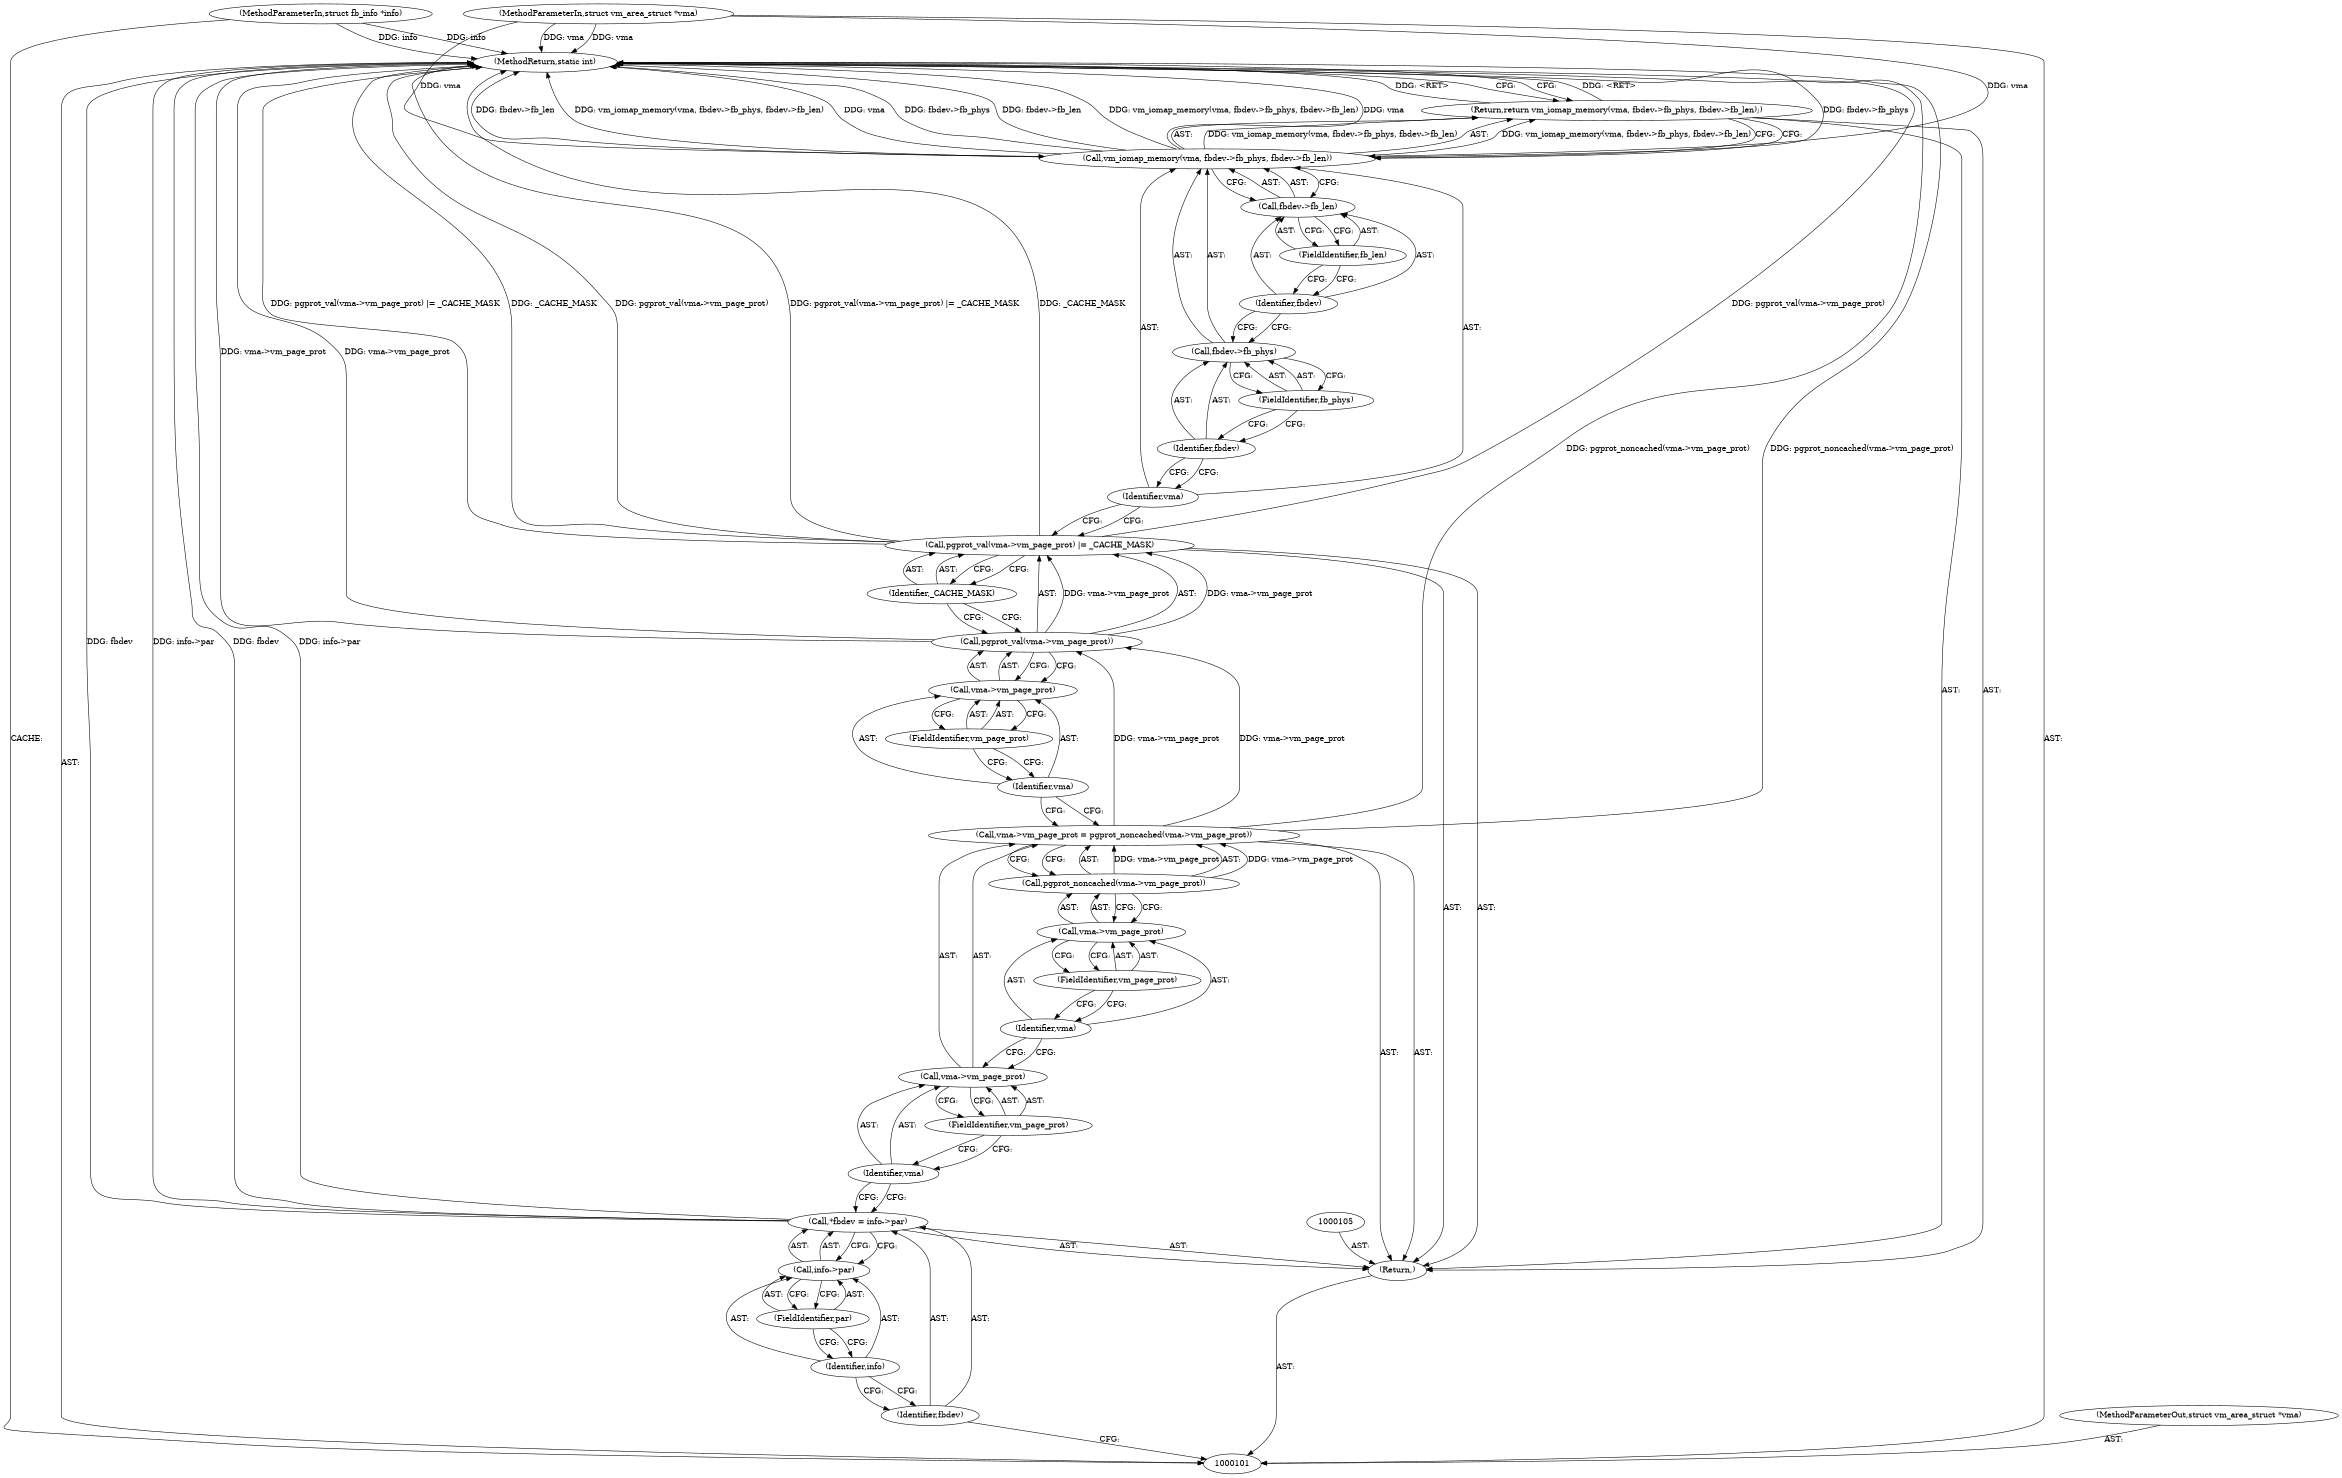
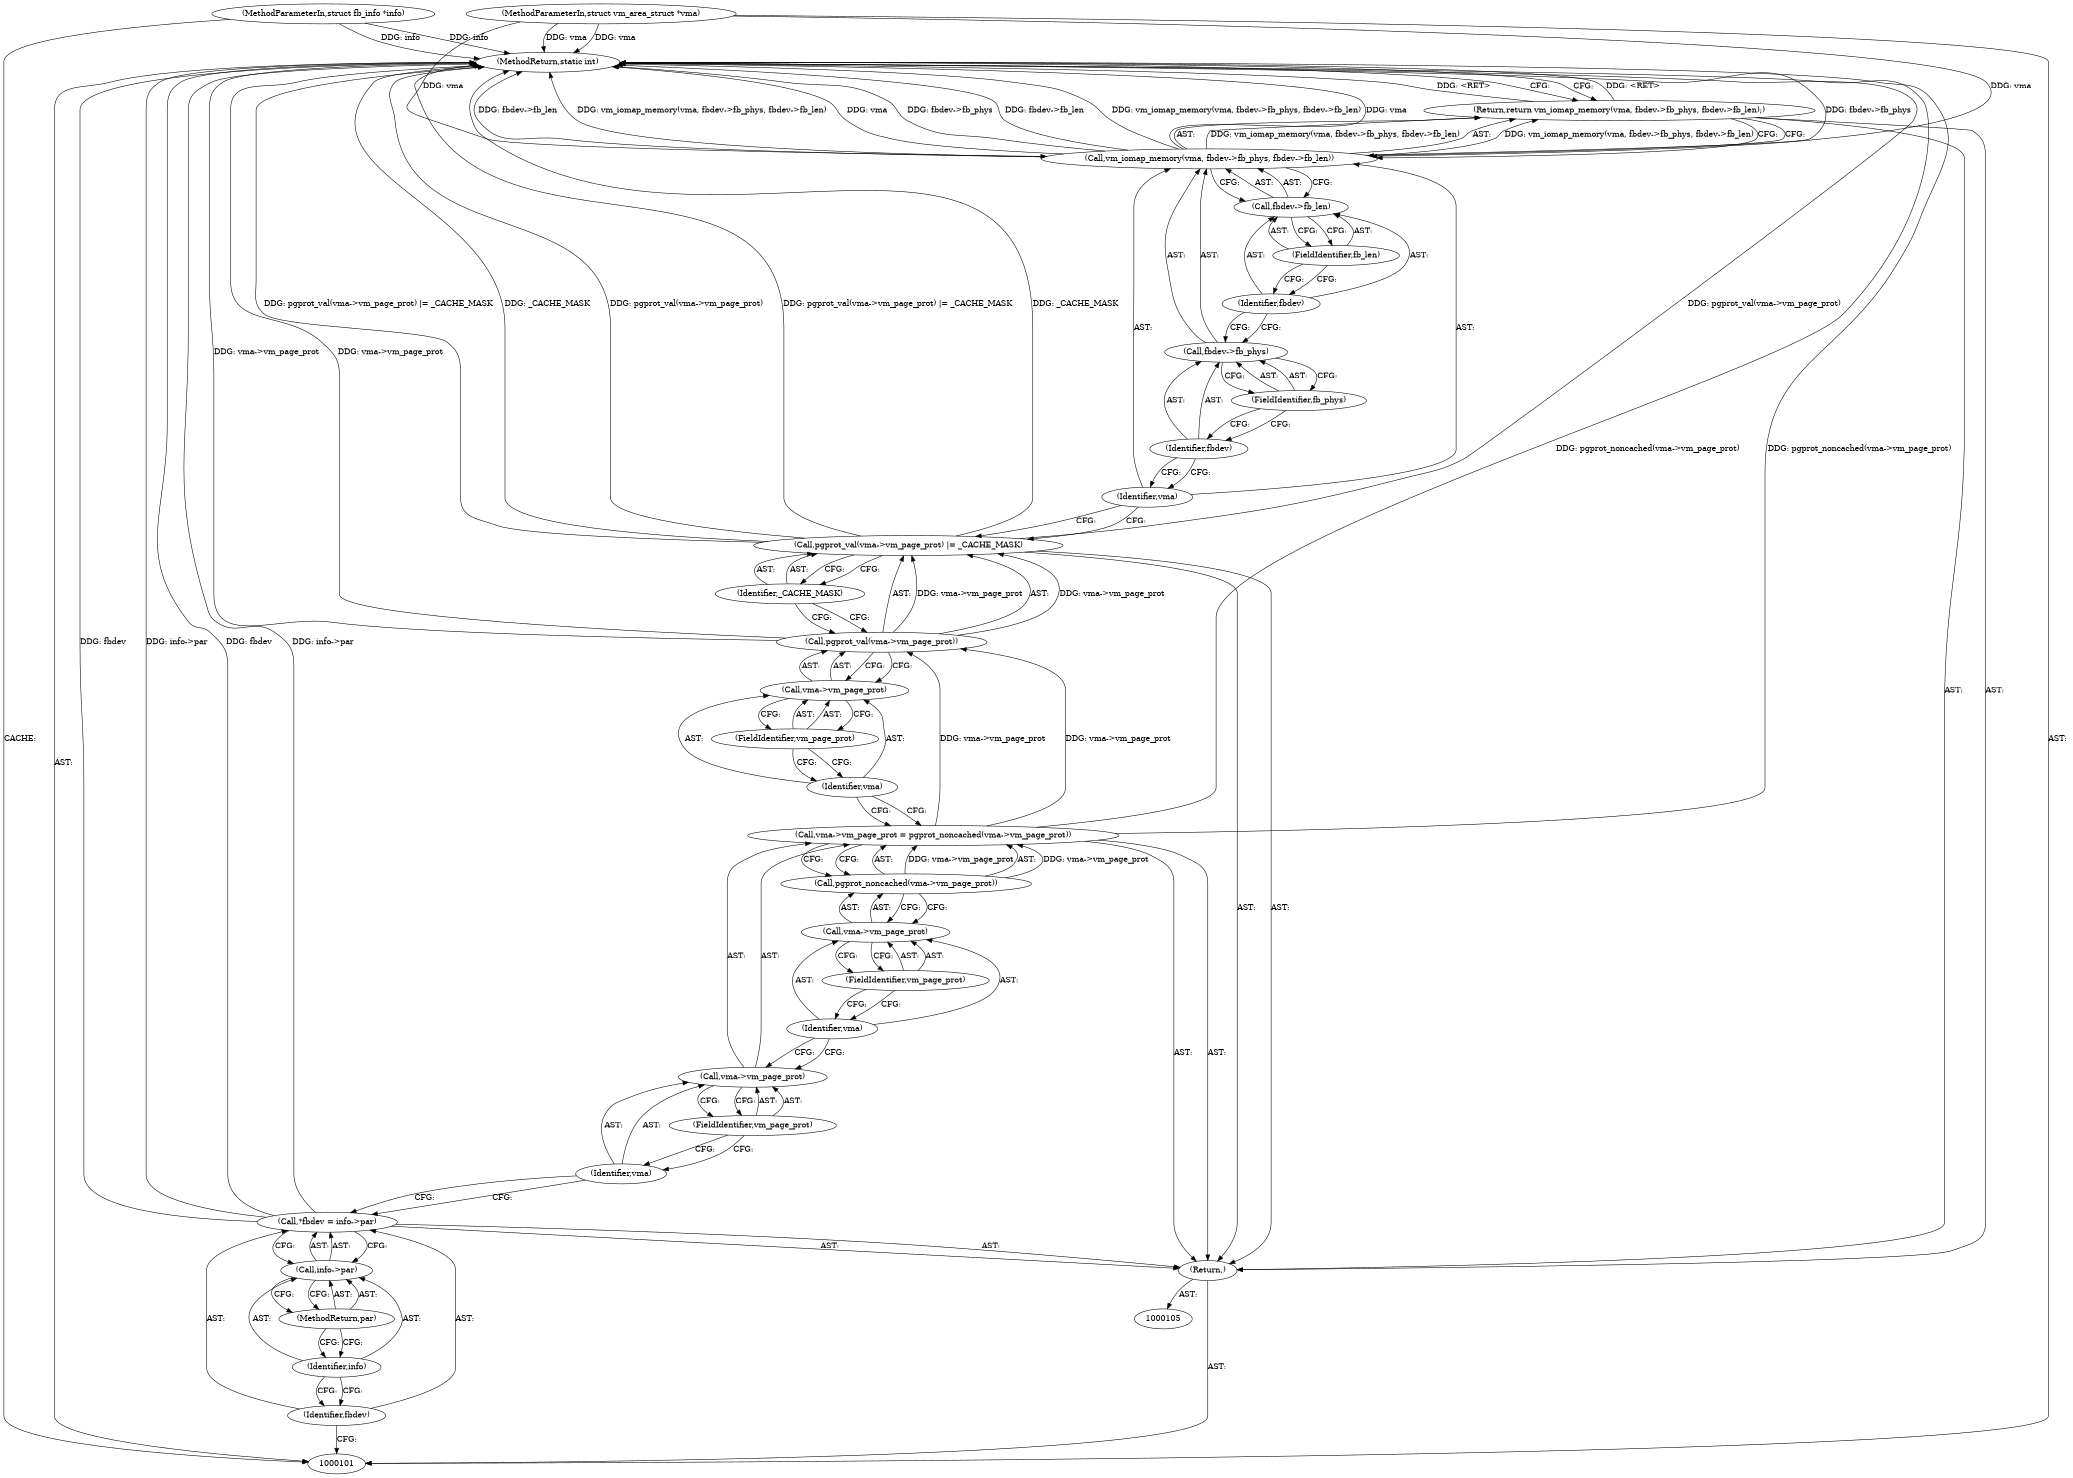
edge "1000105" -> "(Return,)": reversed
node "(FieldIdentifier,par)": label "(FieldIdentifier,par)" -> "(MethodReturn,par)"
node "(MethodParameterOut,struct vm_area_struct *vma)": removed
